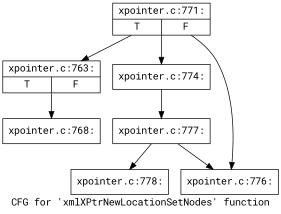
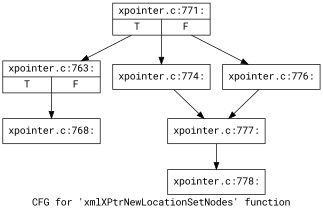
edge "xpointer.c:777:" -> "xpointer.c:776:": reversed
